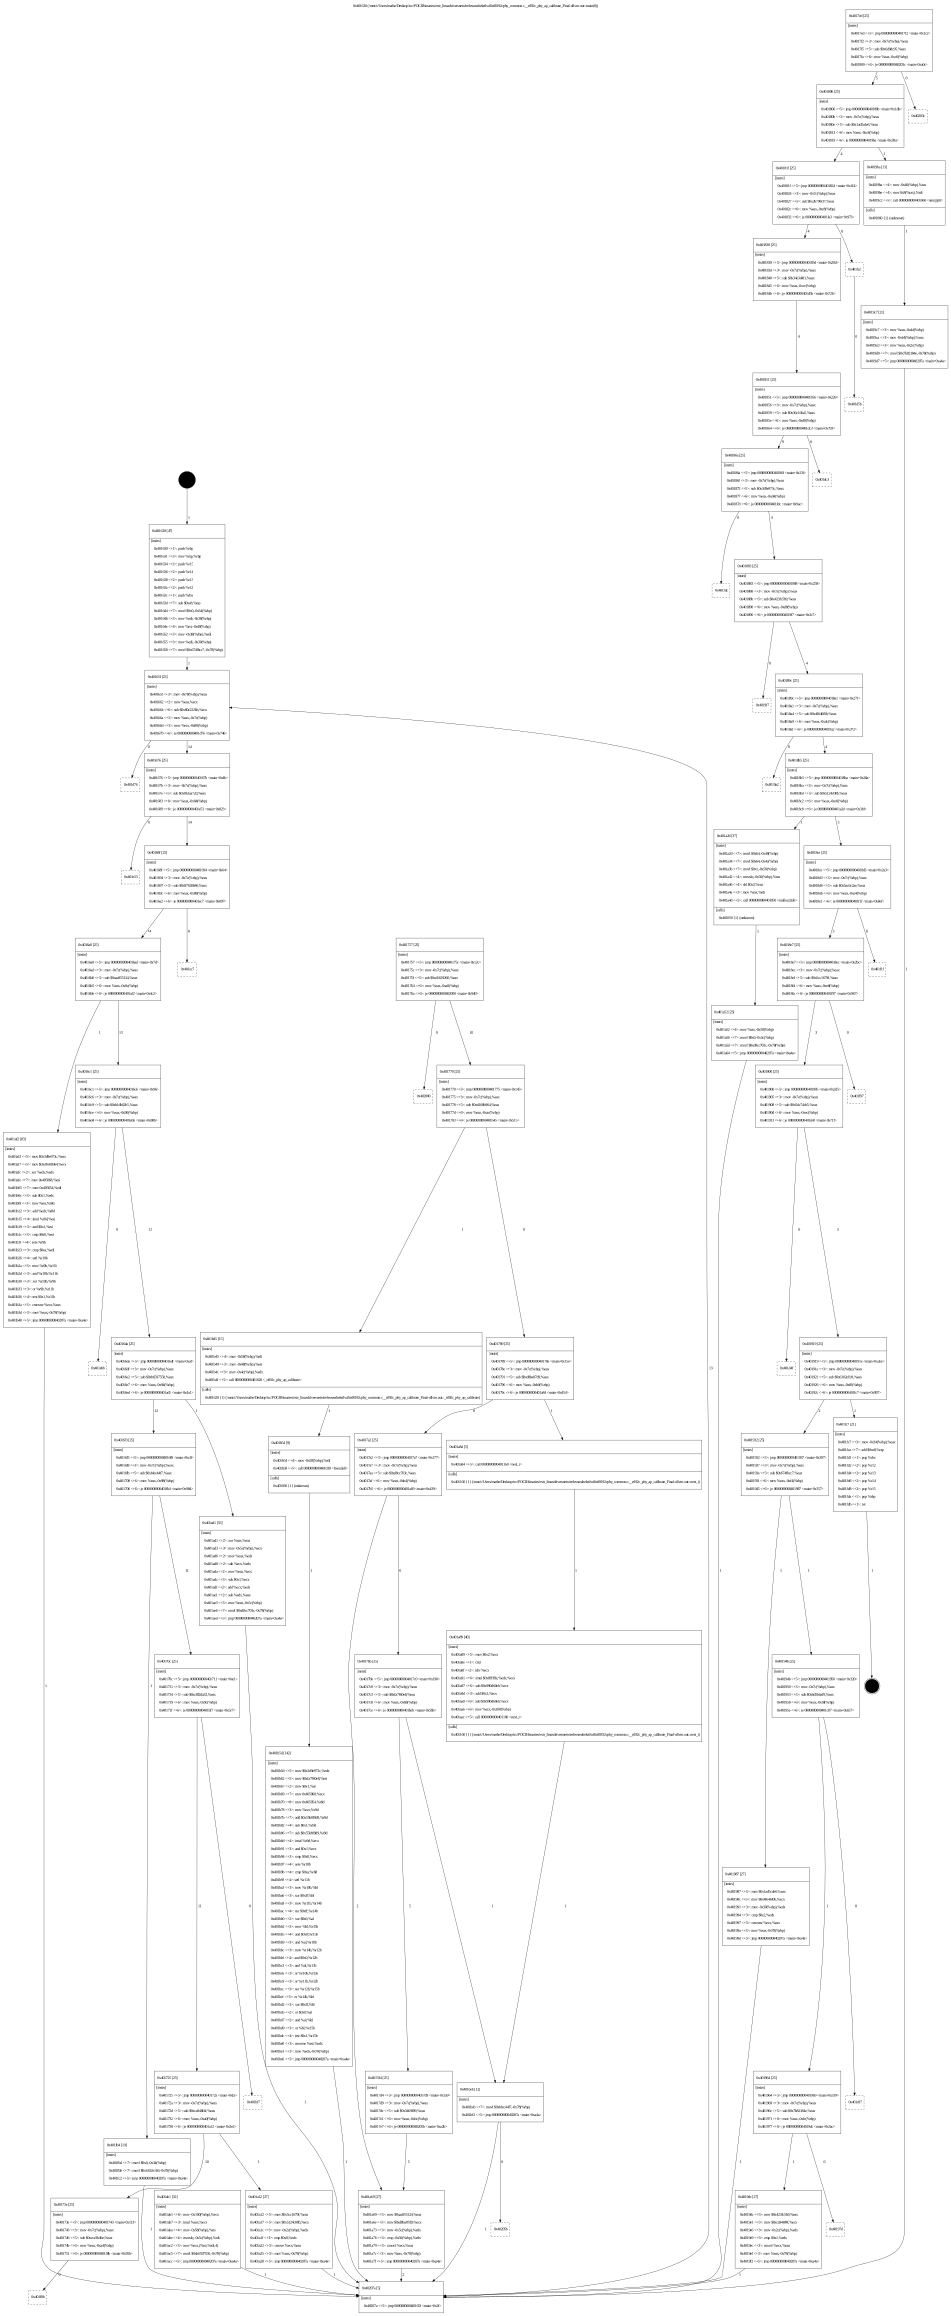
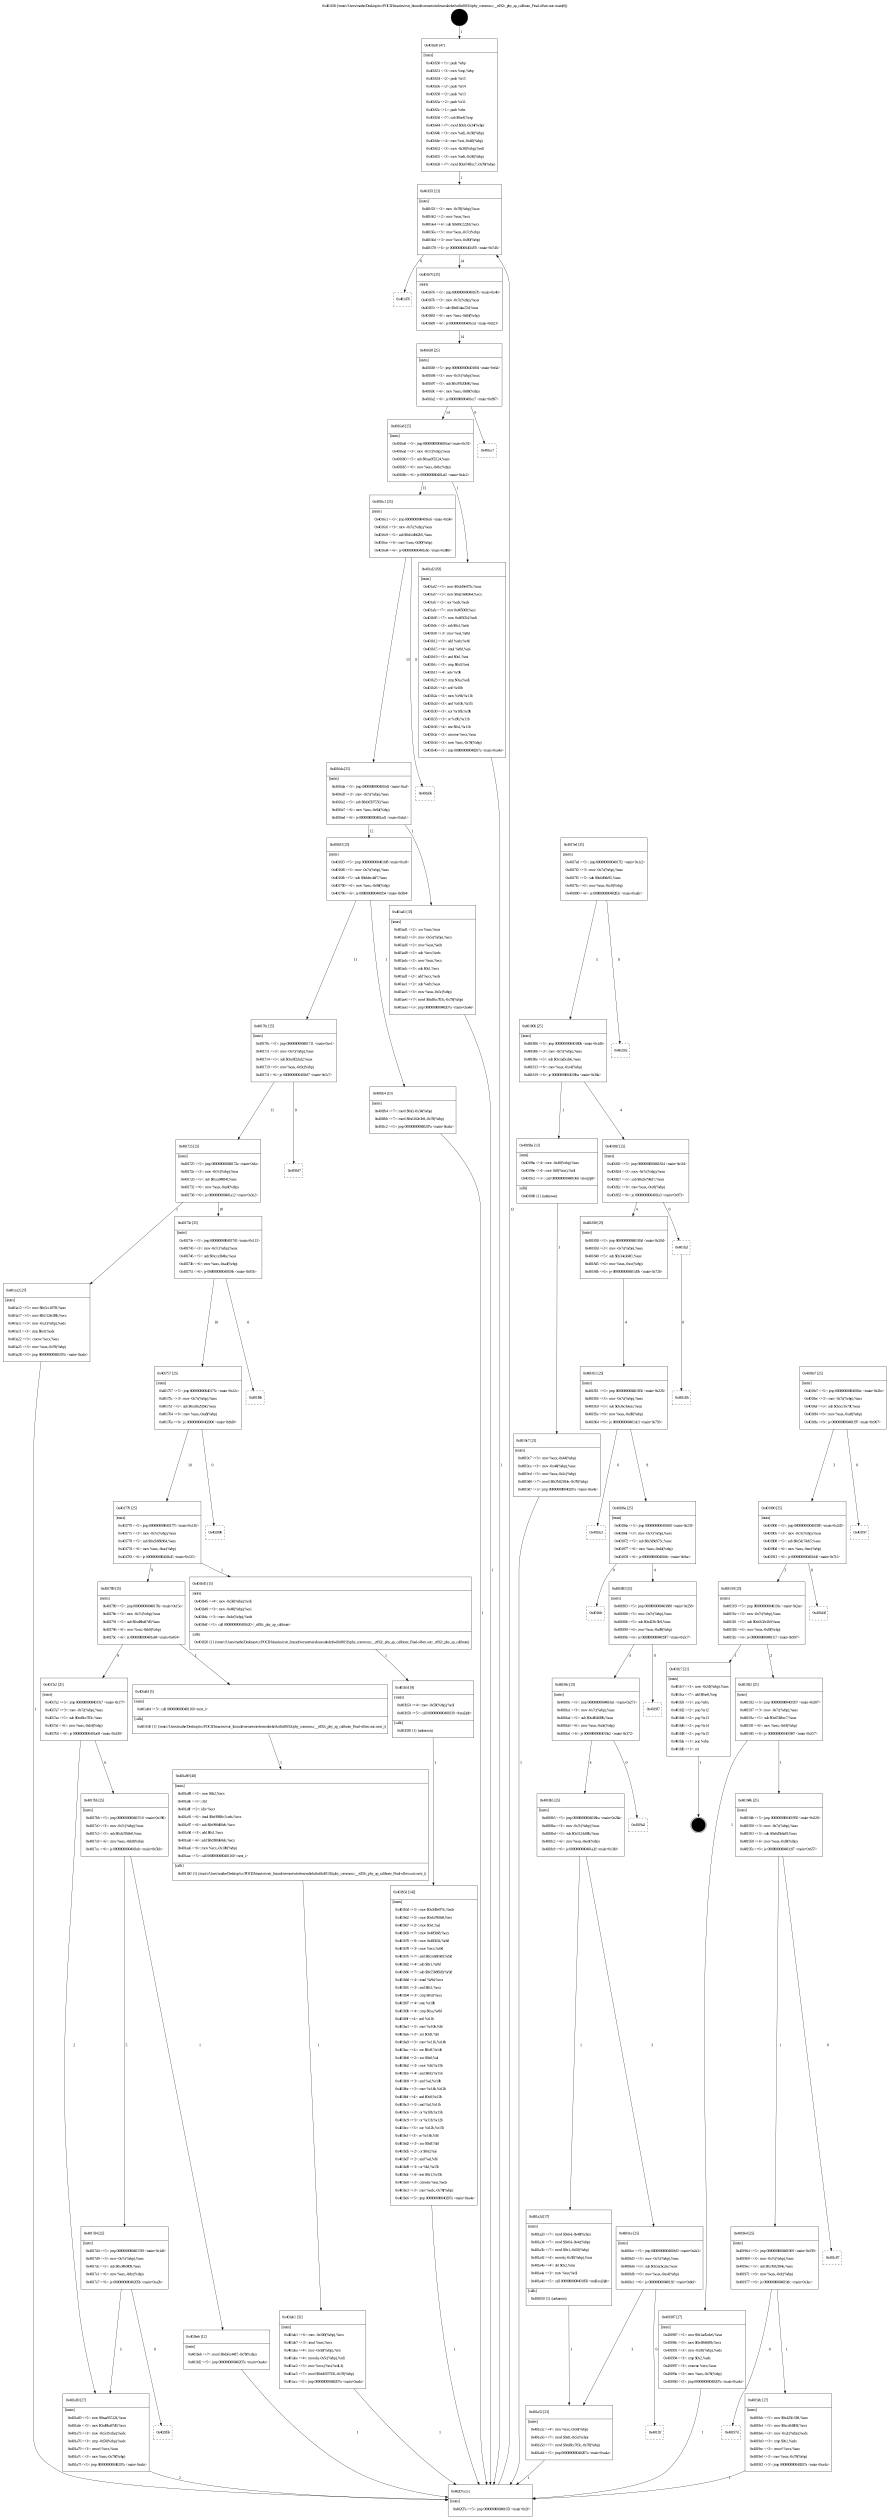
node "0x401e53": removed
edge "0x4018ce [25]" -> "0x4018e7 [25]": now "0x4018ce [25]" -> "0x401a52 [23]"
edge "0x40173e [25]" -> "0x401757 [25]": added, label "10"
edge "0x401a89 [40]" -> "0x401beb [12]": now "0x401a89 [40]" -> "0x401ab1 [32]"
edge "0x401beb [12]" -> "0x40205b": now "0x4017d4 [25]" -> "0x40205b"
